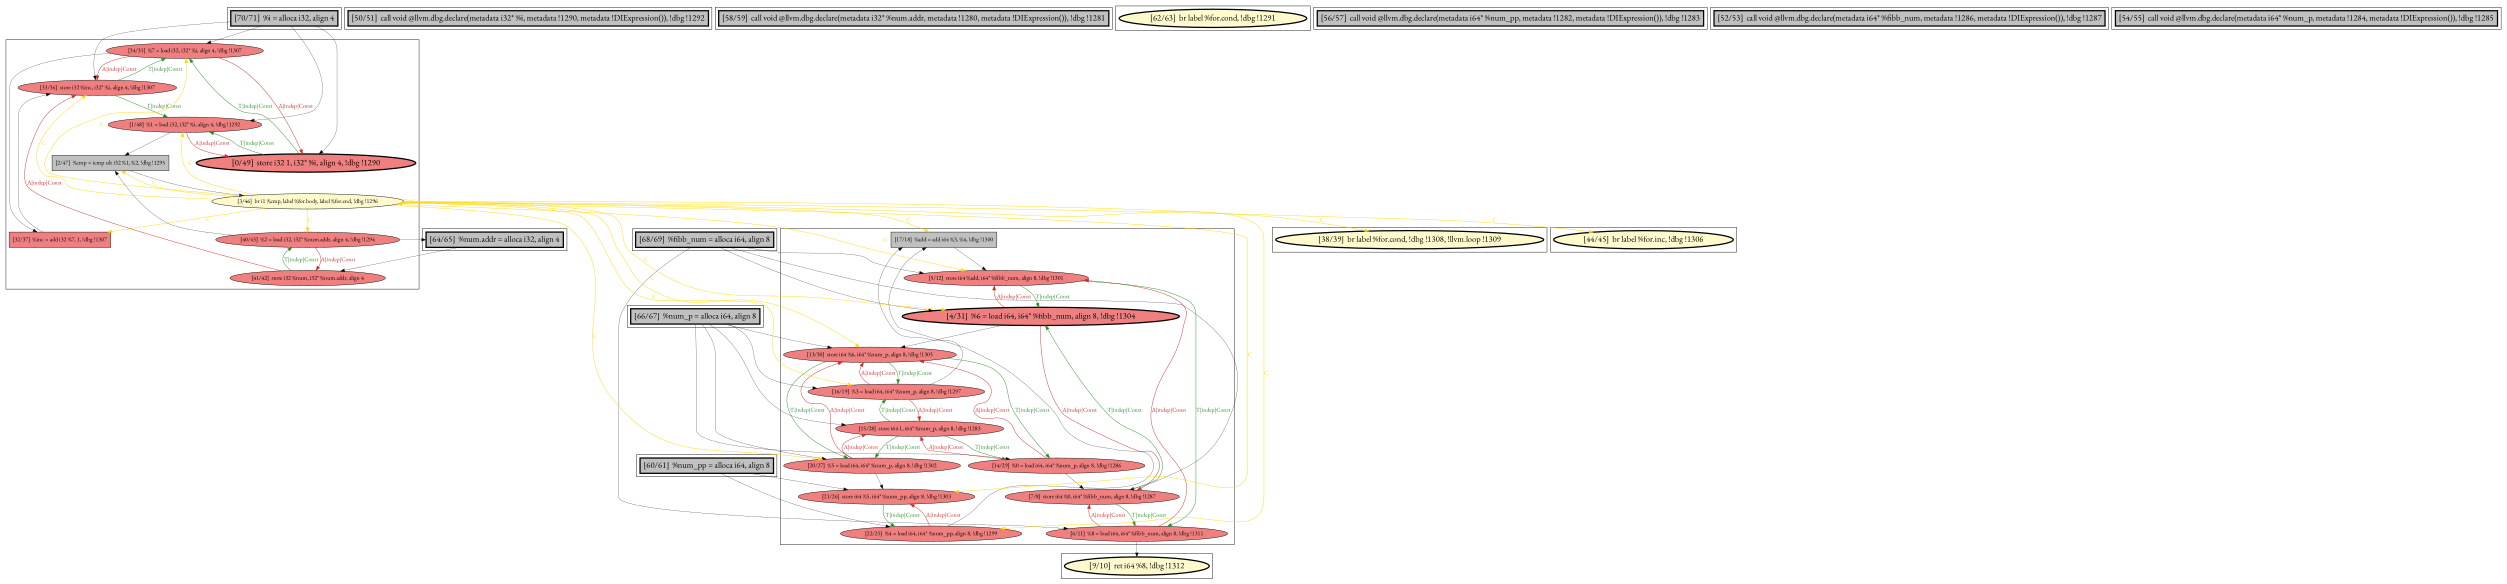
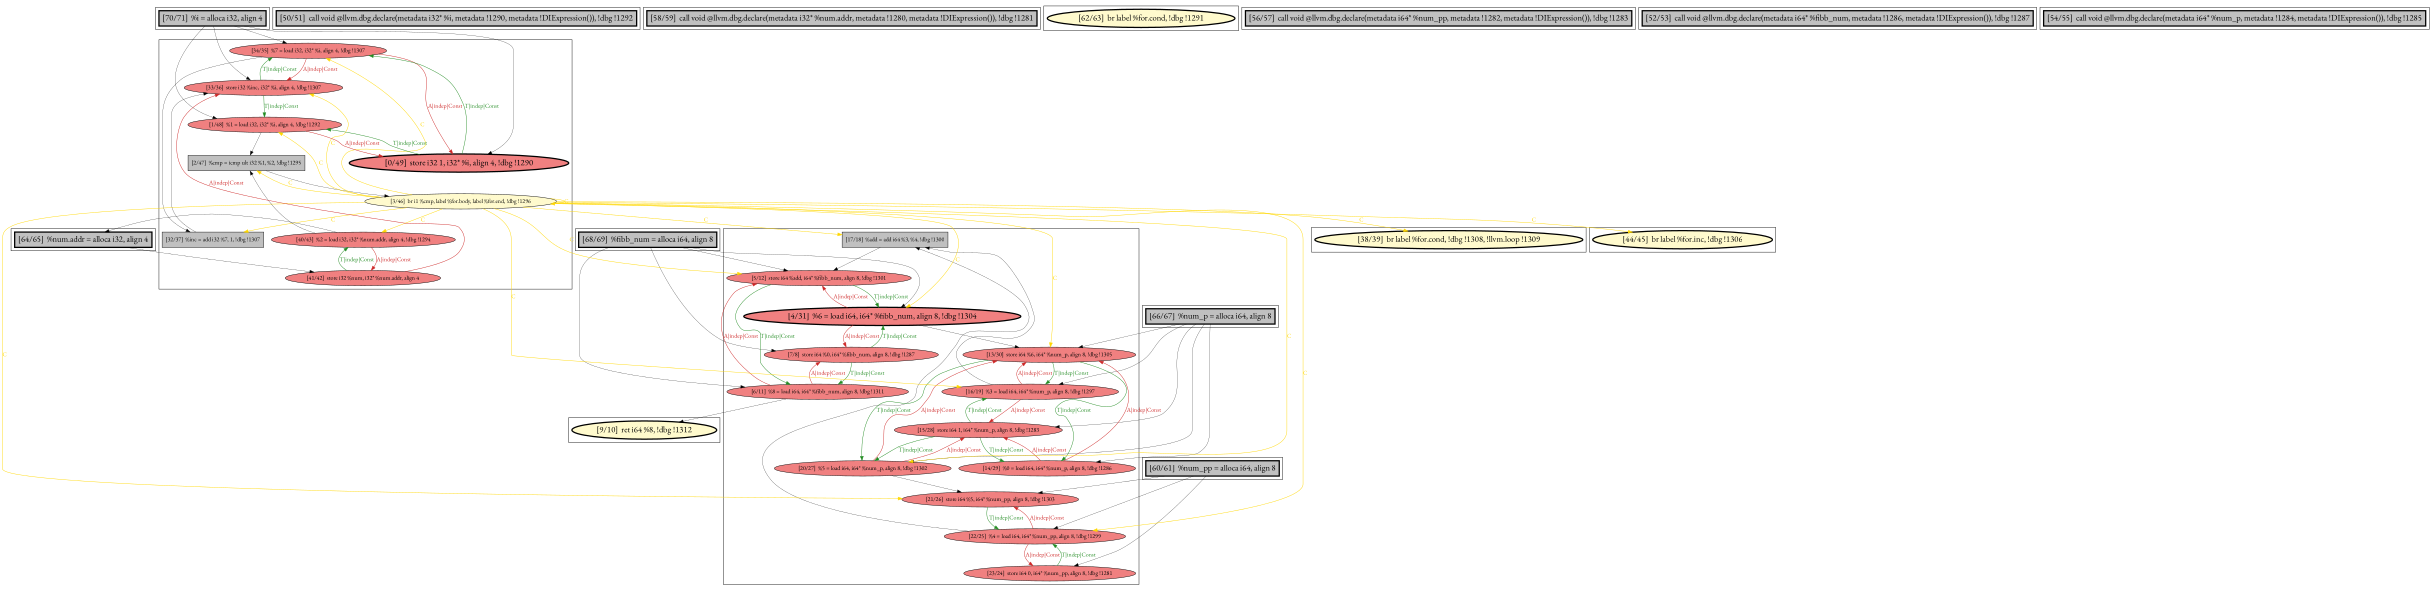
node "[32/37]  %inc = add i32 %7, 1, !dbg !1307": fillcolor lightcoral -> grey
edge "[14/29]  %0 = load i64, i64* %num_p, align 8, !dbg !1286" -> "[7/8]  store i64 %0, i64* %fibb_num, align 8, !dbg !1287": removed
node "[23/24]  store i64 0, i64* %num_pp, align 8, !dbg !1281": added
